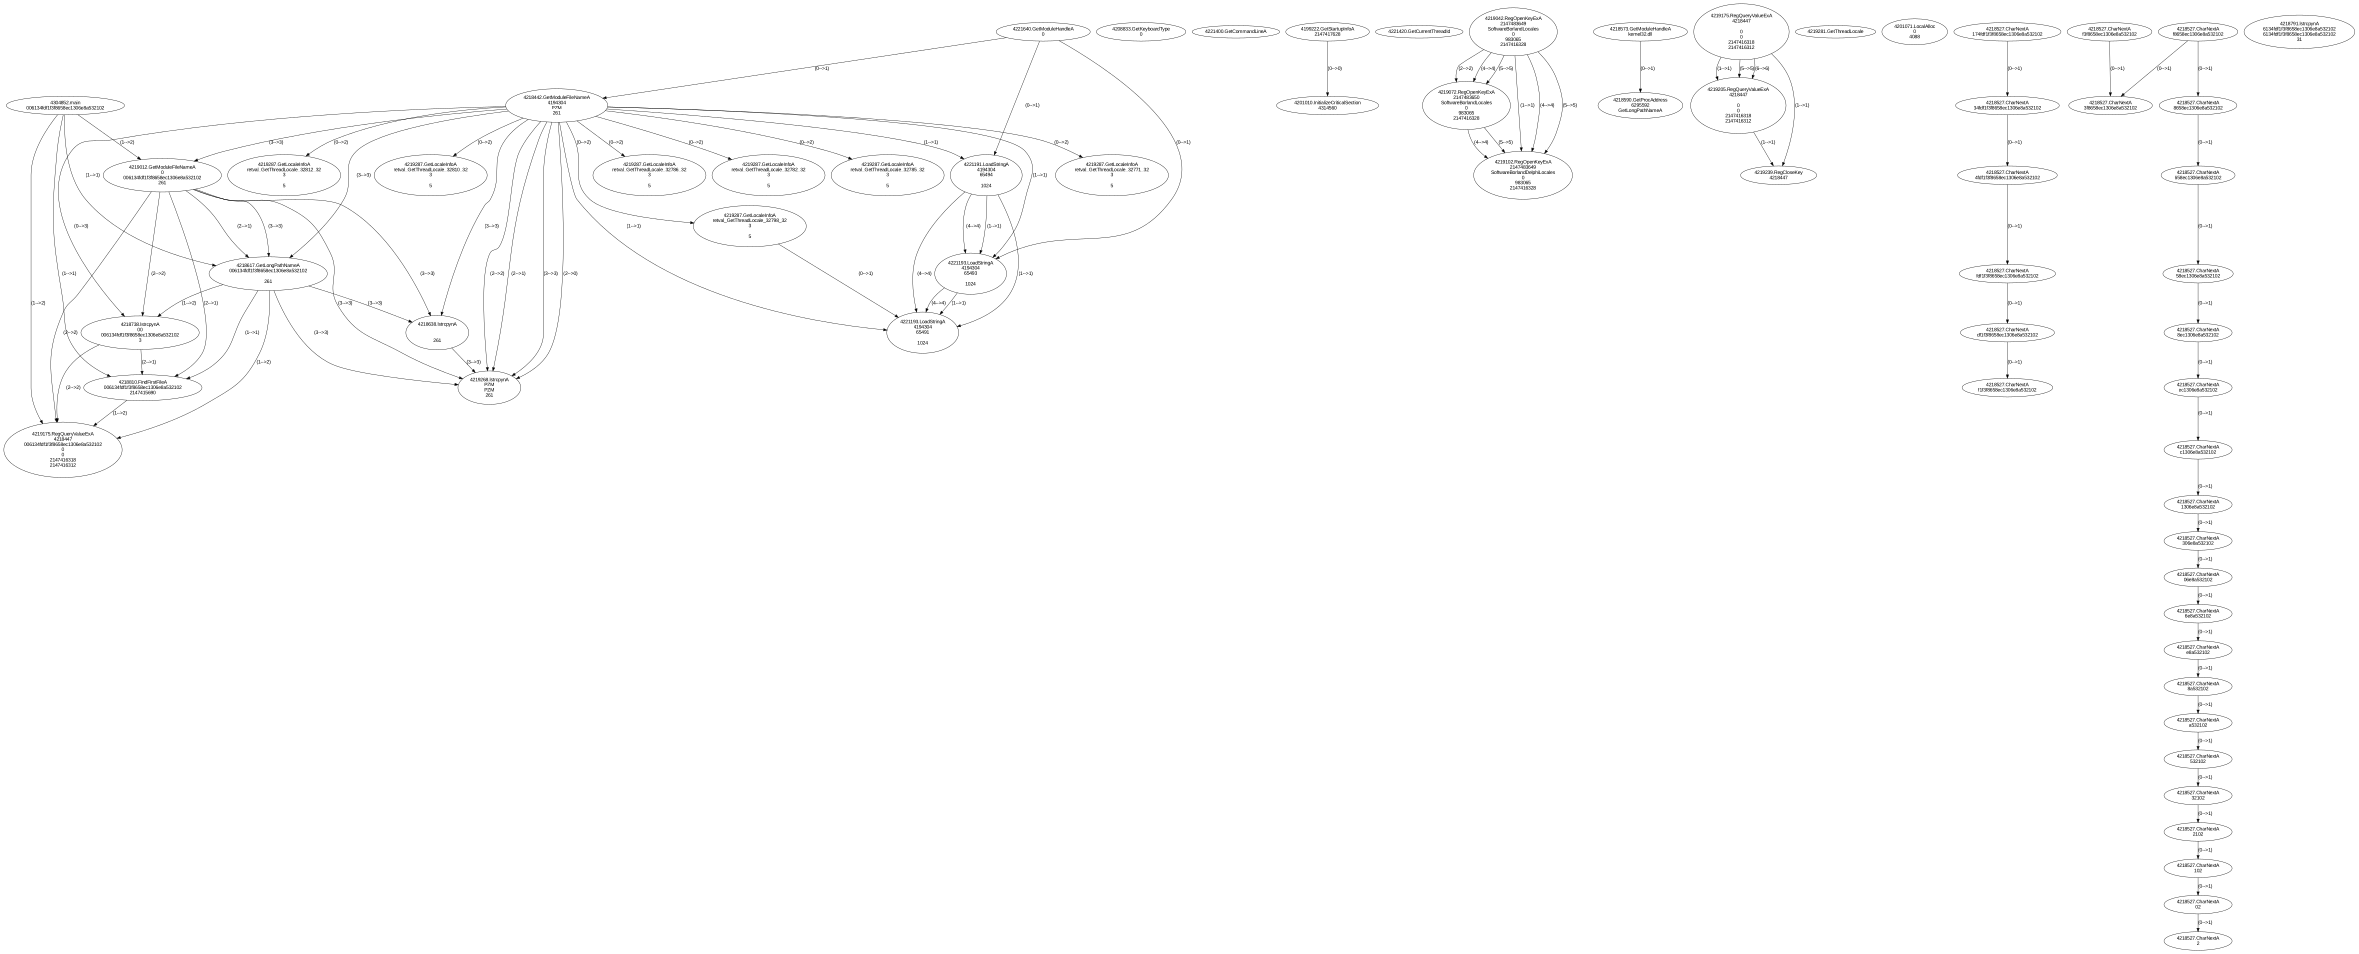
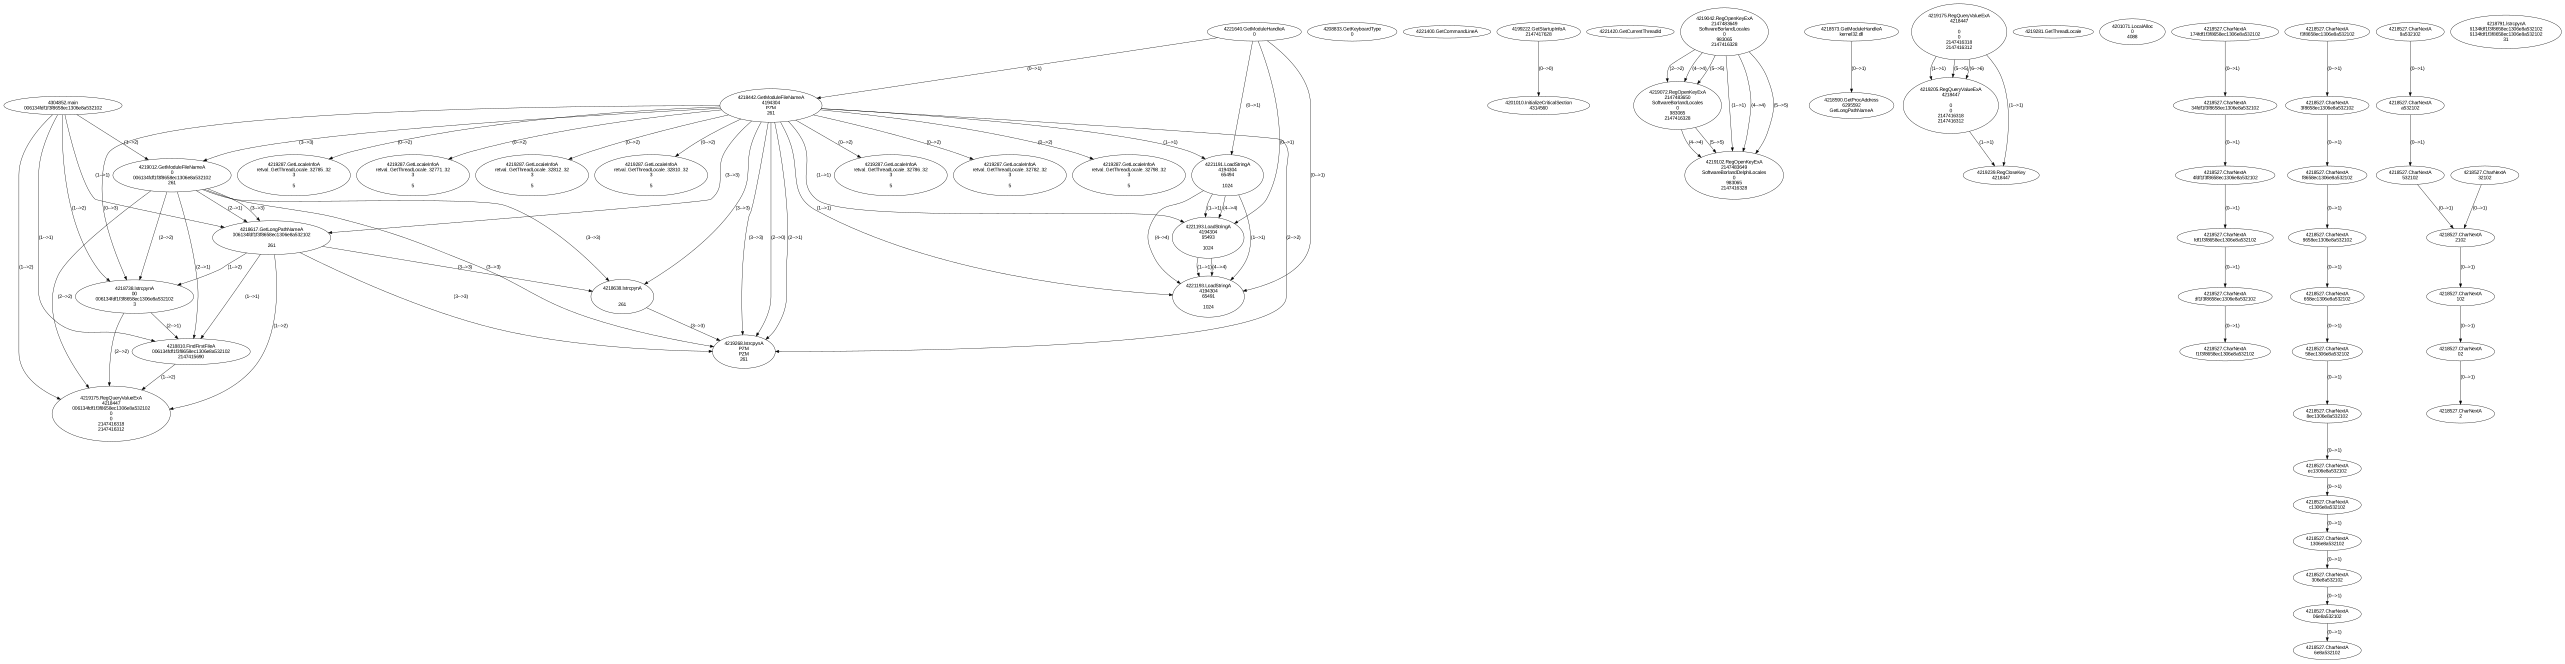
edge "4218527.CharNextA f8658ec1306e8a532102" -> "4218527.CharNextA 3f8658ec1306e8a532102": reversed
edge "4304852.main 006134fdf1f3f8658ec1306e8a532102" -> "4218738.lstrcpynA 00 006134fdf1f3f8658ec1306e8a532102 3": added, label "(1-->2)"
edge "4219287.GetLocaleInfoA retval_GetThreadLocale_32798_32 3 5" -> "4221193.LoadStringA 4194304 65491 1024": now "4221640.GetModuleHandleA 0" -> "4221193.LoadStringA 4194304 65491 1024"
node "4218527.CharNextA e8a532102": removed
edge "4218527.CharNextA 532102" -> "4218527.CharNextA 32102": now "4218527.CharNextA 532102" -> "4218527.CharNextA 2102"
